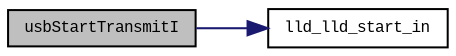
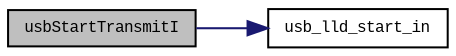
node "lld_lld_start_in": label "lld_lld_start_in" -> "usb_lld_start_in"
